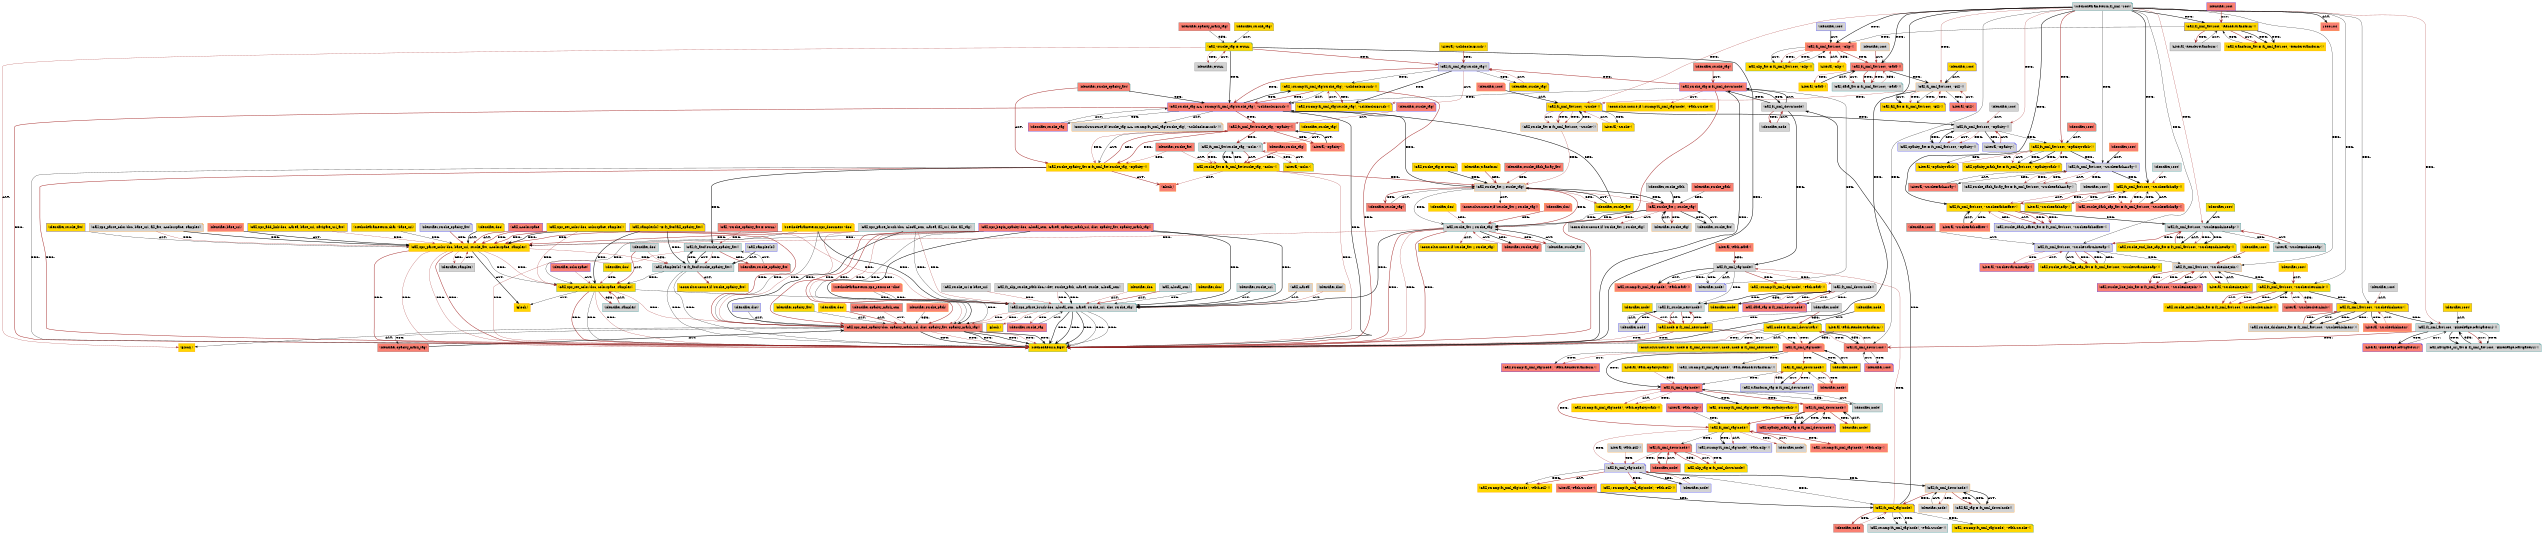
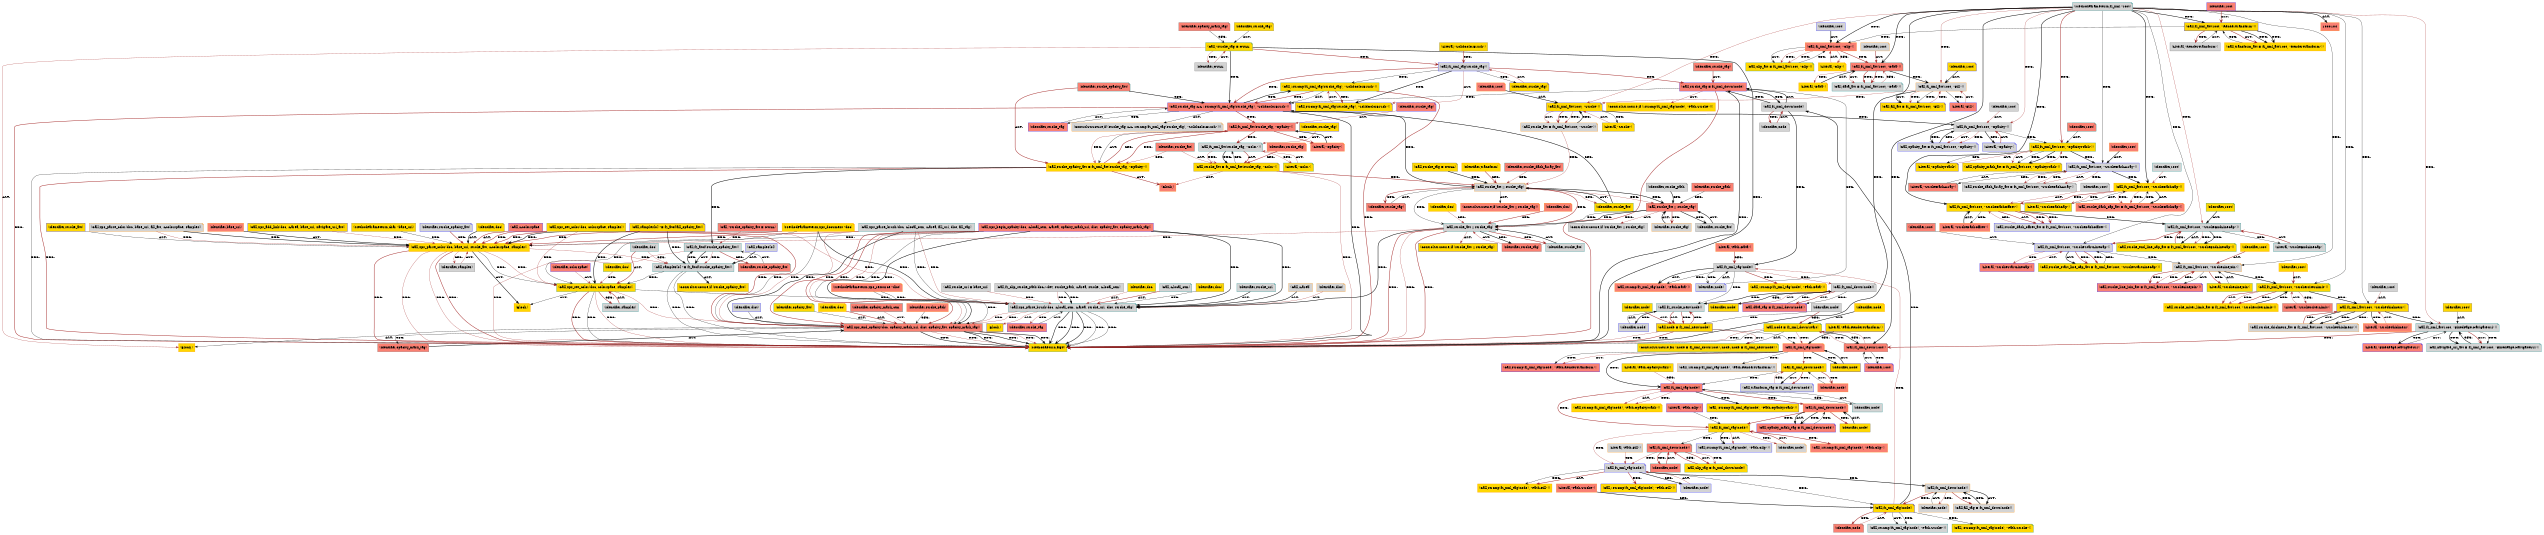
edge "(Call,stroke_tag = fz_xml_down(node))" -> "(Call,fz_xml_tag(stroke_tag))": reversed
edge "(MethodParameterIn,fz_xml *root)" -> "(Call,fz_xml_down(root))": style solid -> bold
edge "(Call,samples[0] *= fz_atof(stroke_opacity_att))" -> "(ControlStructure,if (stroke_opacity_att))": color brown -> black
